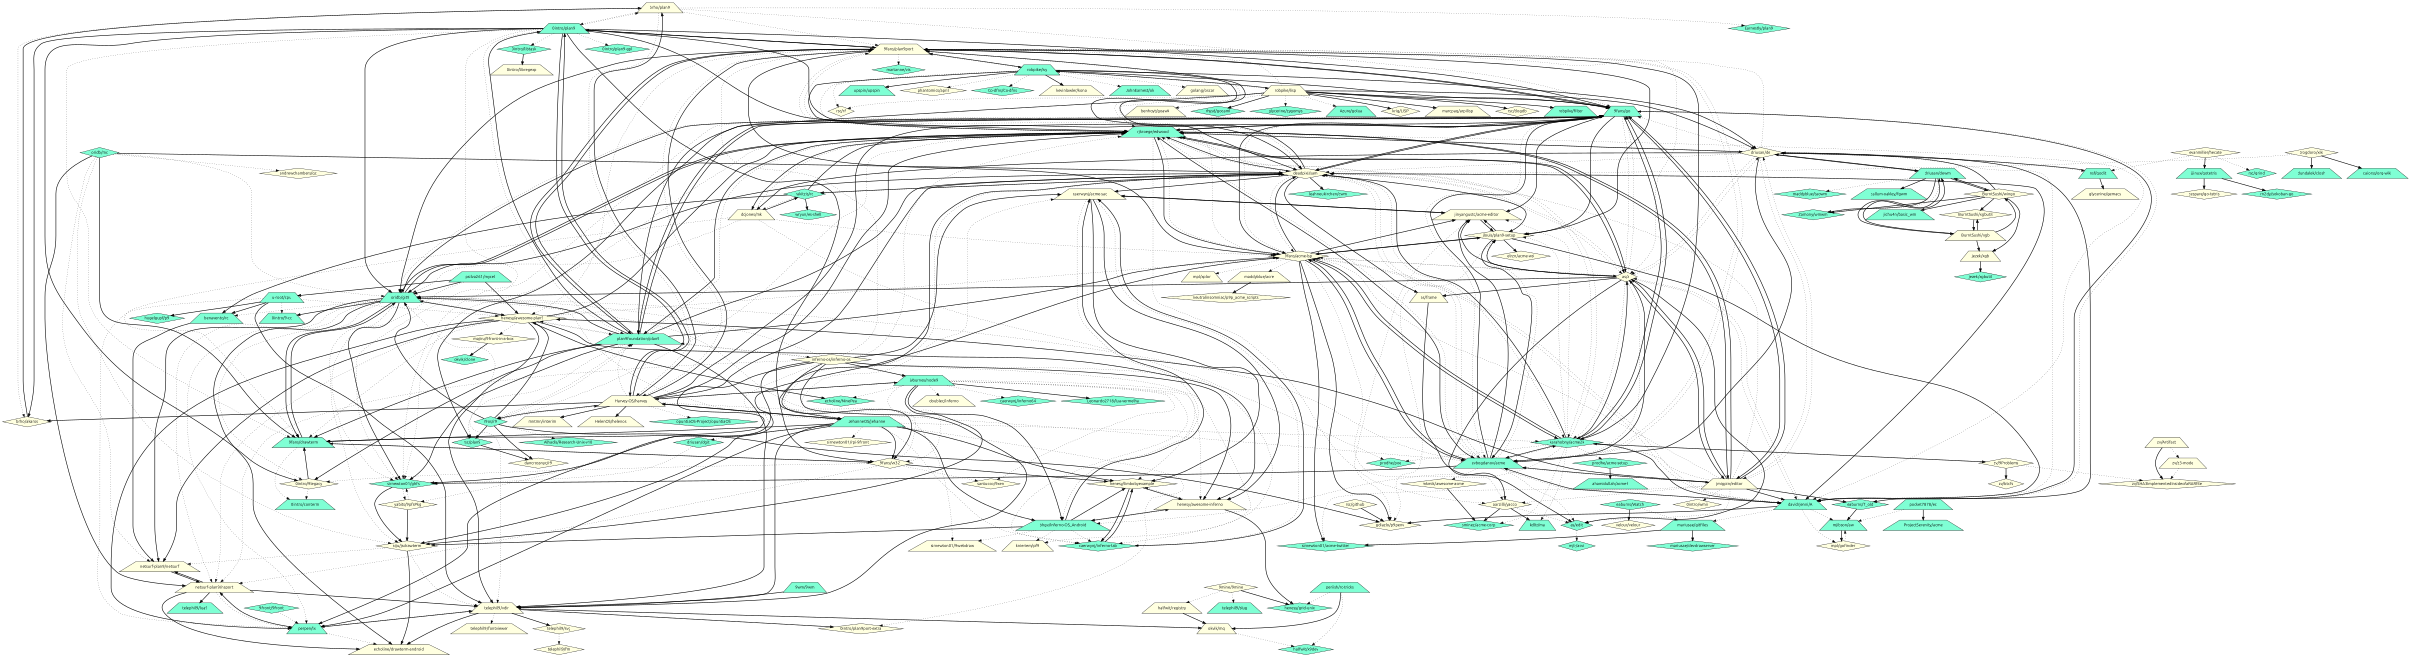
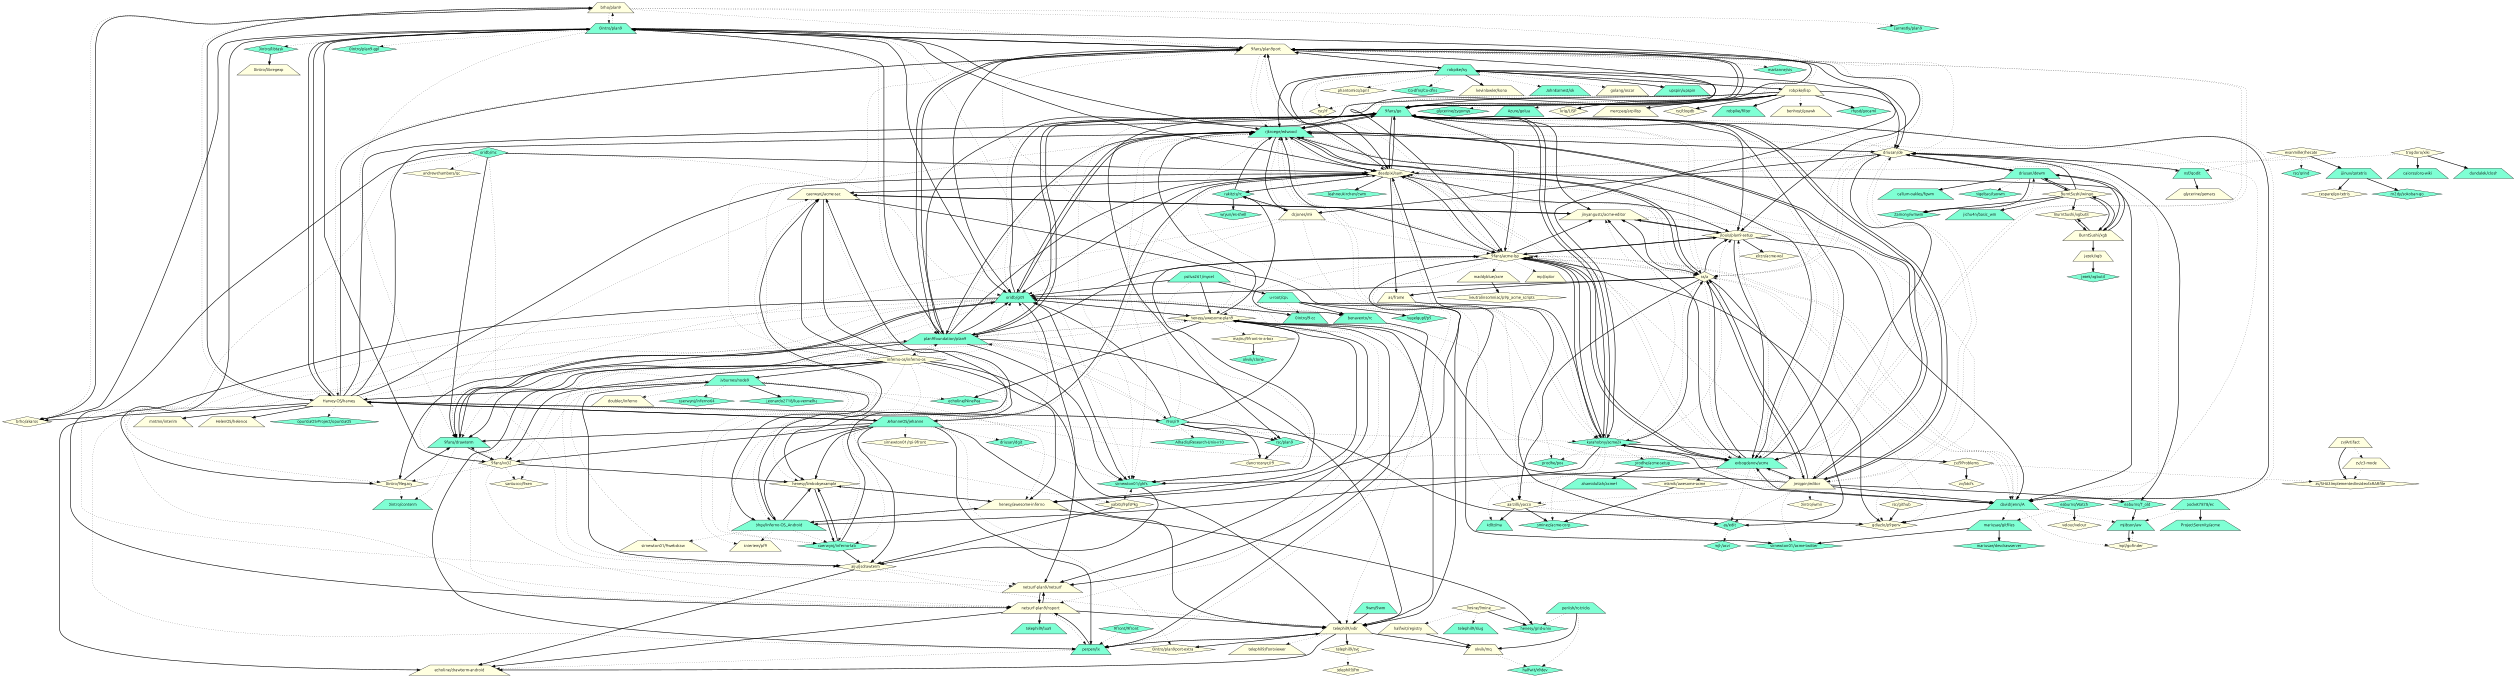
node "maddyblue/taowm": label "maddyblue/taowm" -> "nigeltao/taowm"
edge "BurntSushi/wingo" -> "jezek/xgb": now "BurntSushi/wingo" -> "BurntSushi/xgb"
edge "karahobny/acme2k" -> "bhgv/Inferno-OS_Android": style dotted -> bold
edge "bhgv/Inferno-OS_Android" -> "aiju/jsdrawterm": now "caerwynj/inferno-lab" -> "aiju/jsdrawterm"
